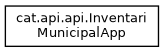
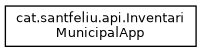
node "cat.api.api.Inventari MunicipalApp": label "cat.api.api.Inventari MunicipalApp" -> "cat.santfeliu.api.Inventari MunicipalApp"
